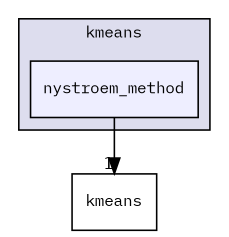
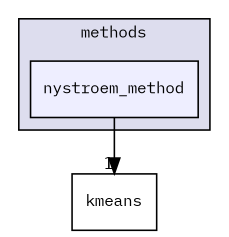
cluster "kmeans": label "kmeans" -> "methods"
